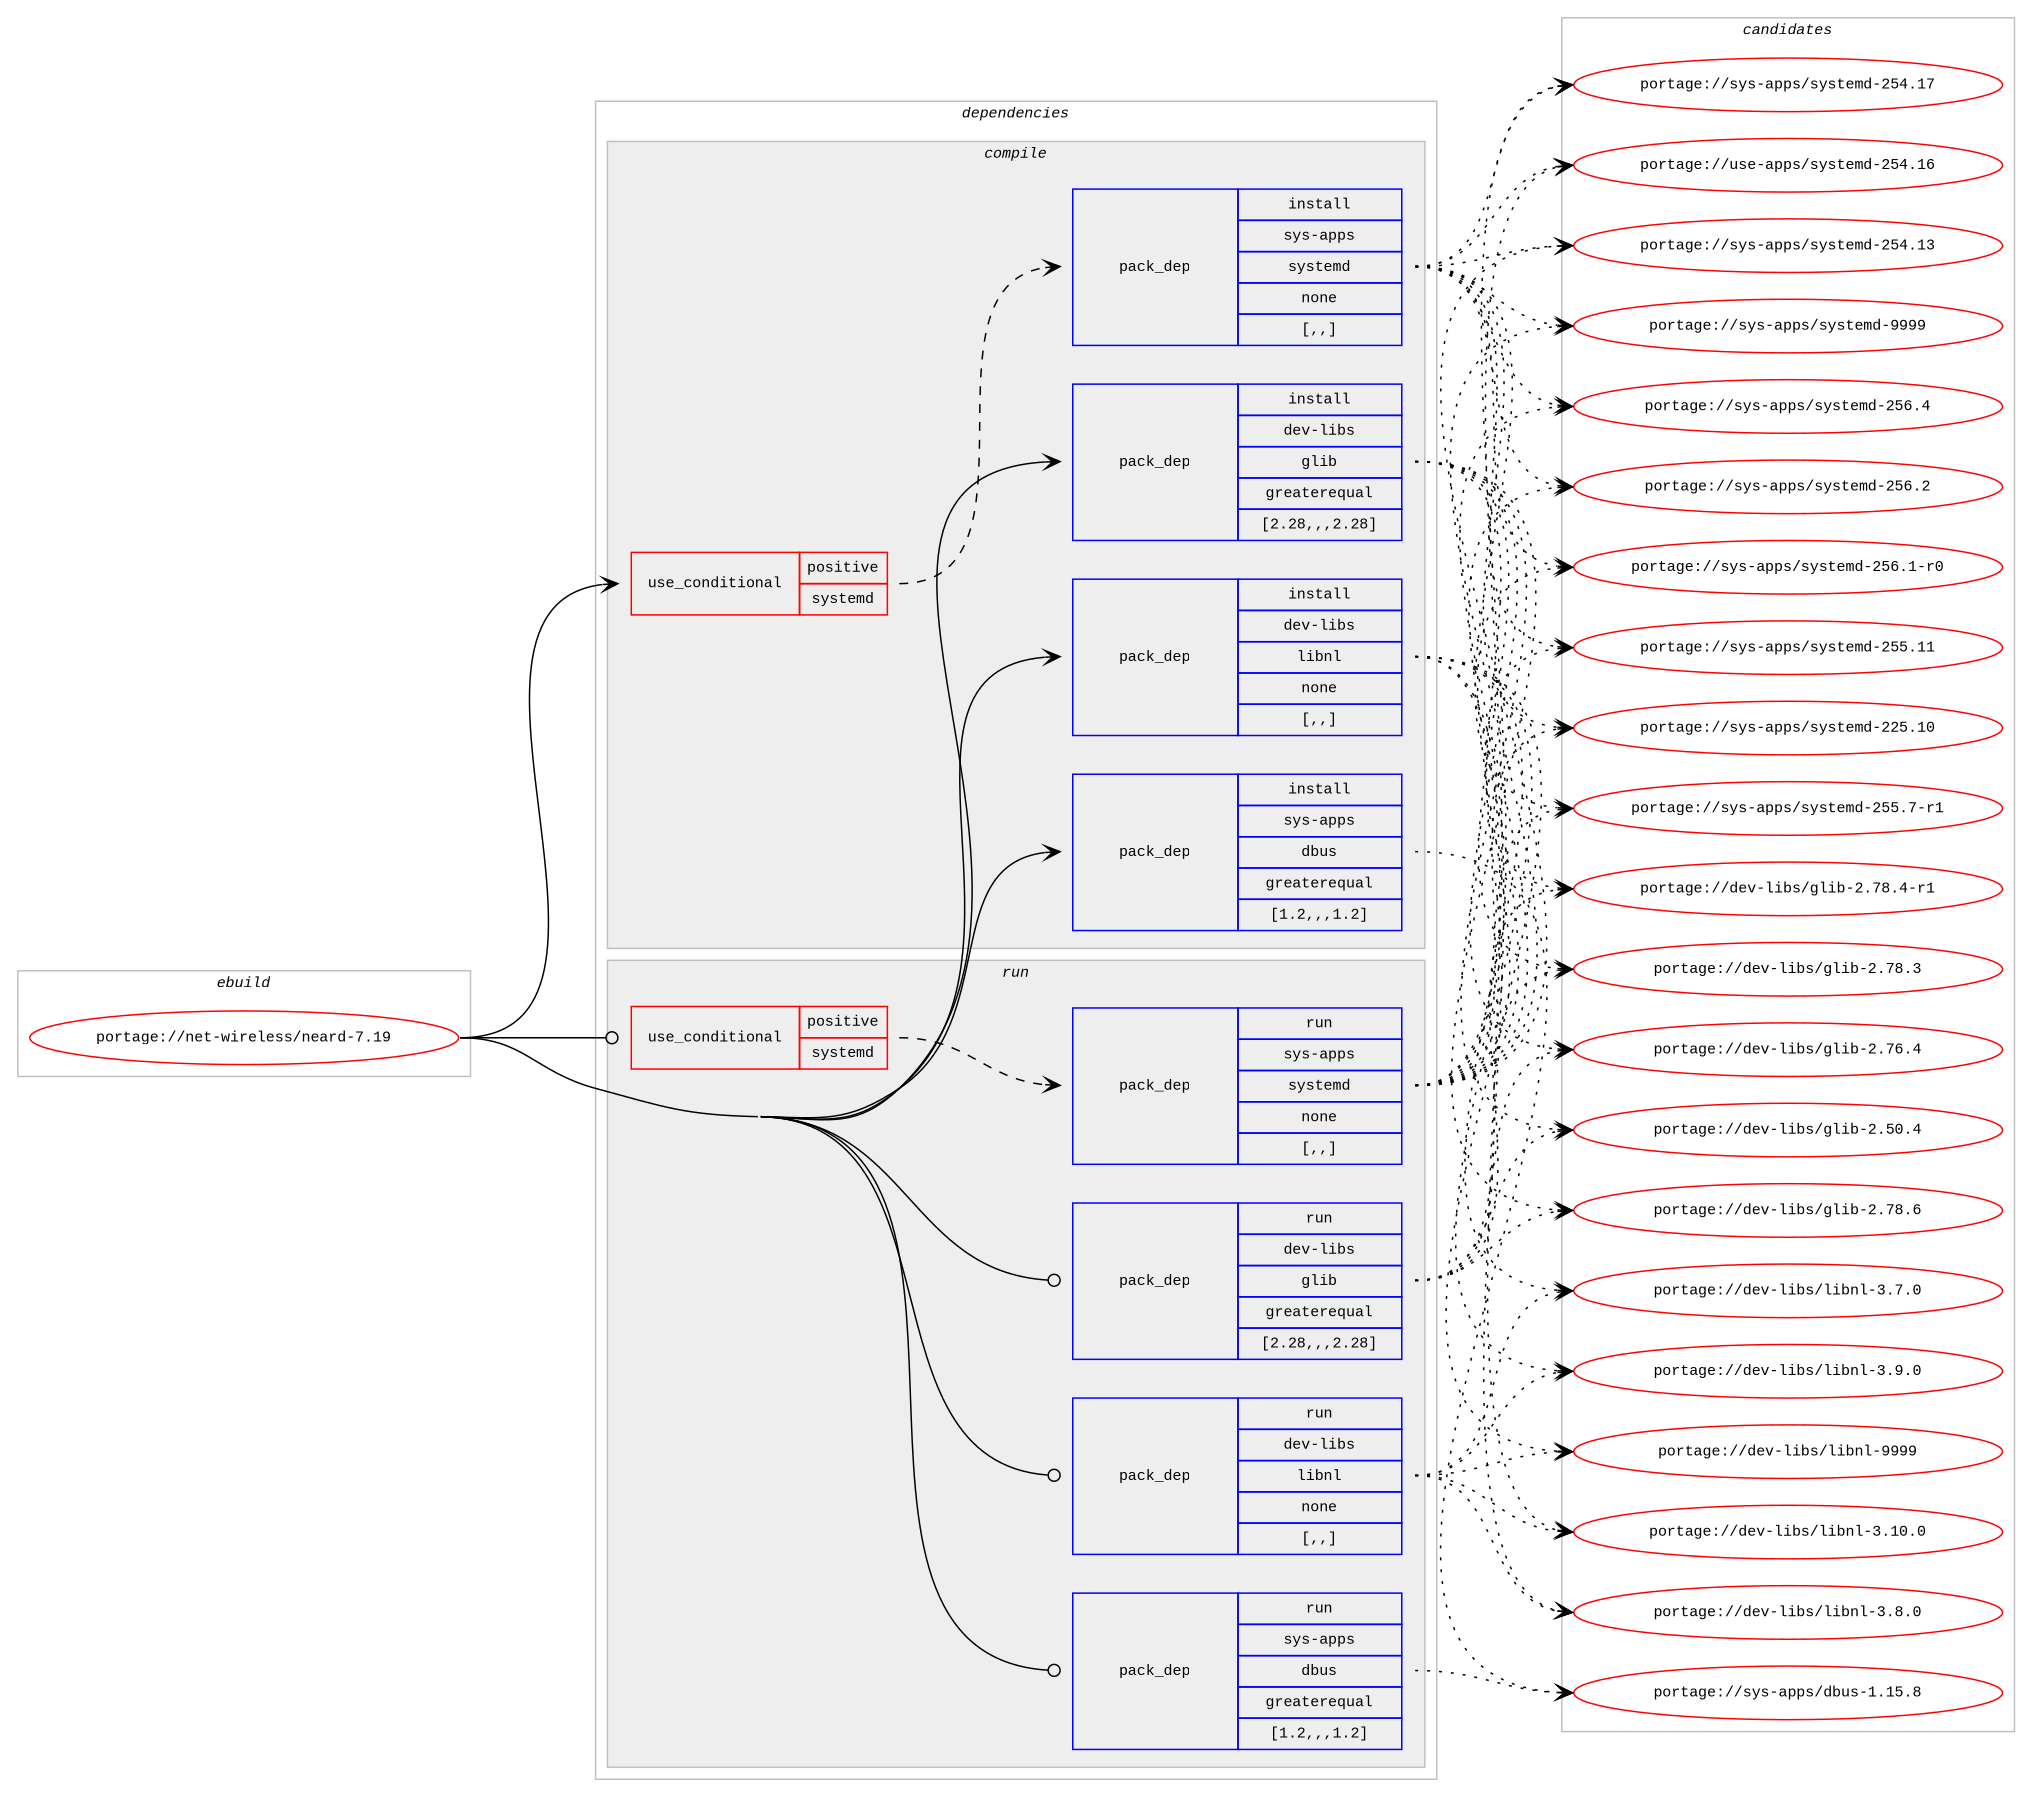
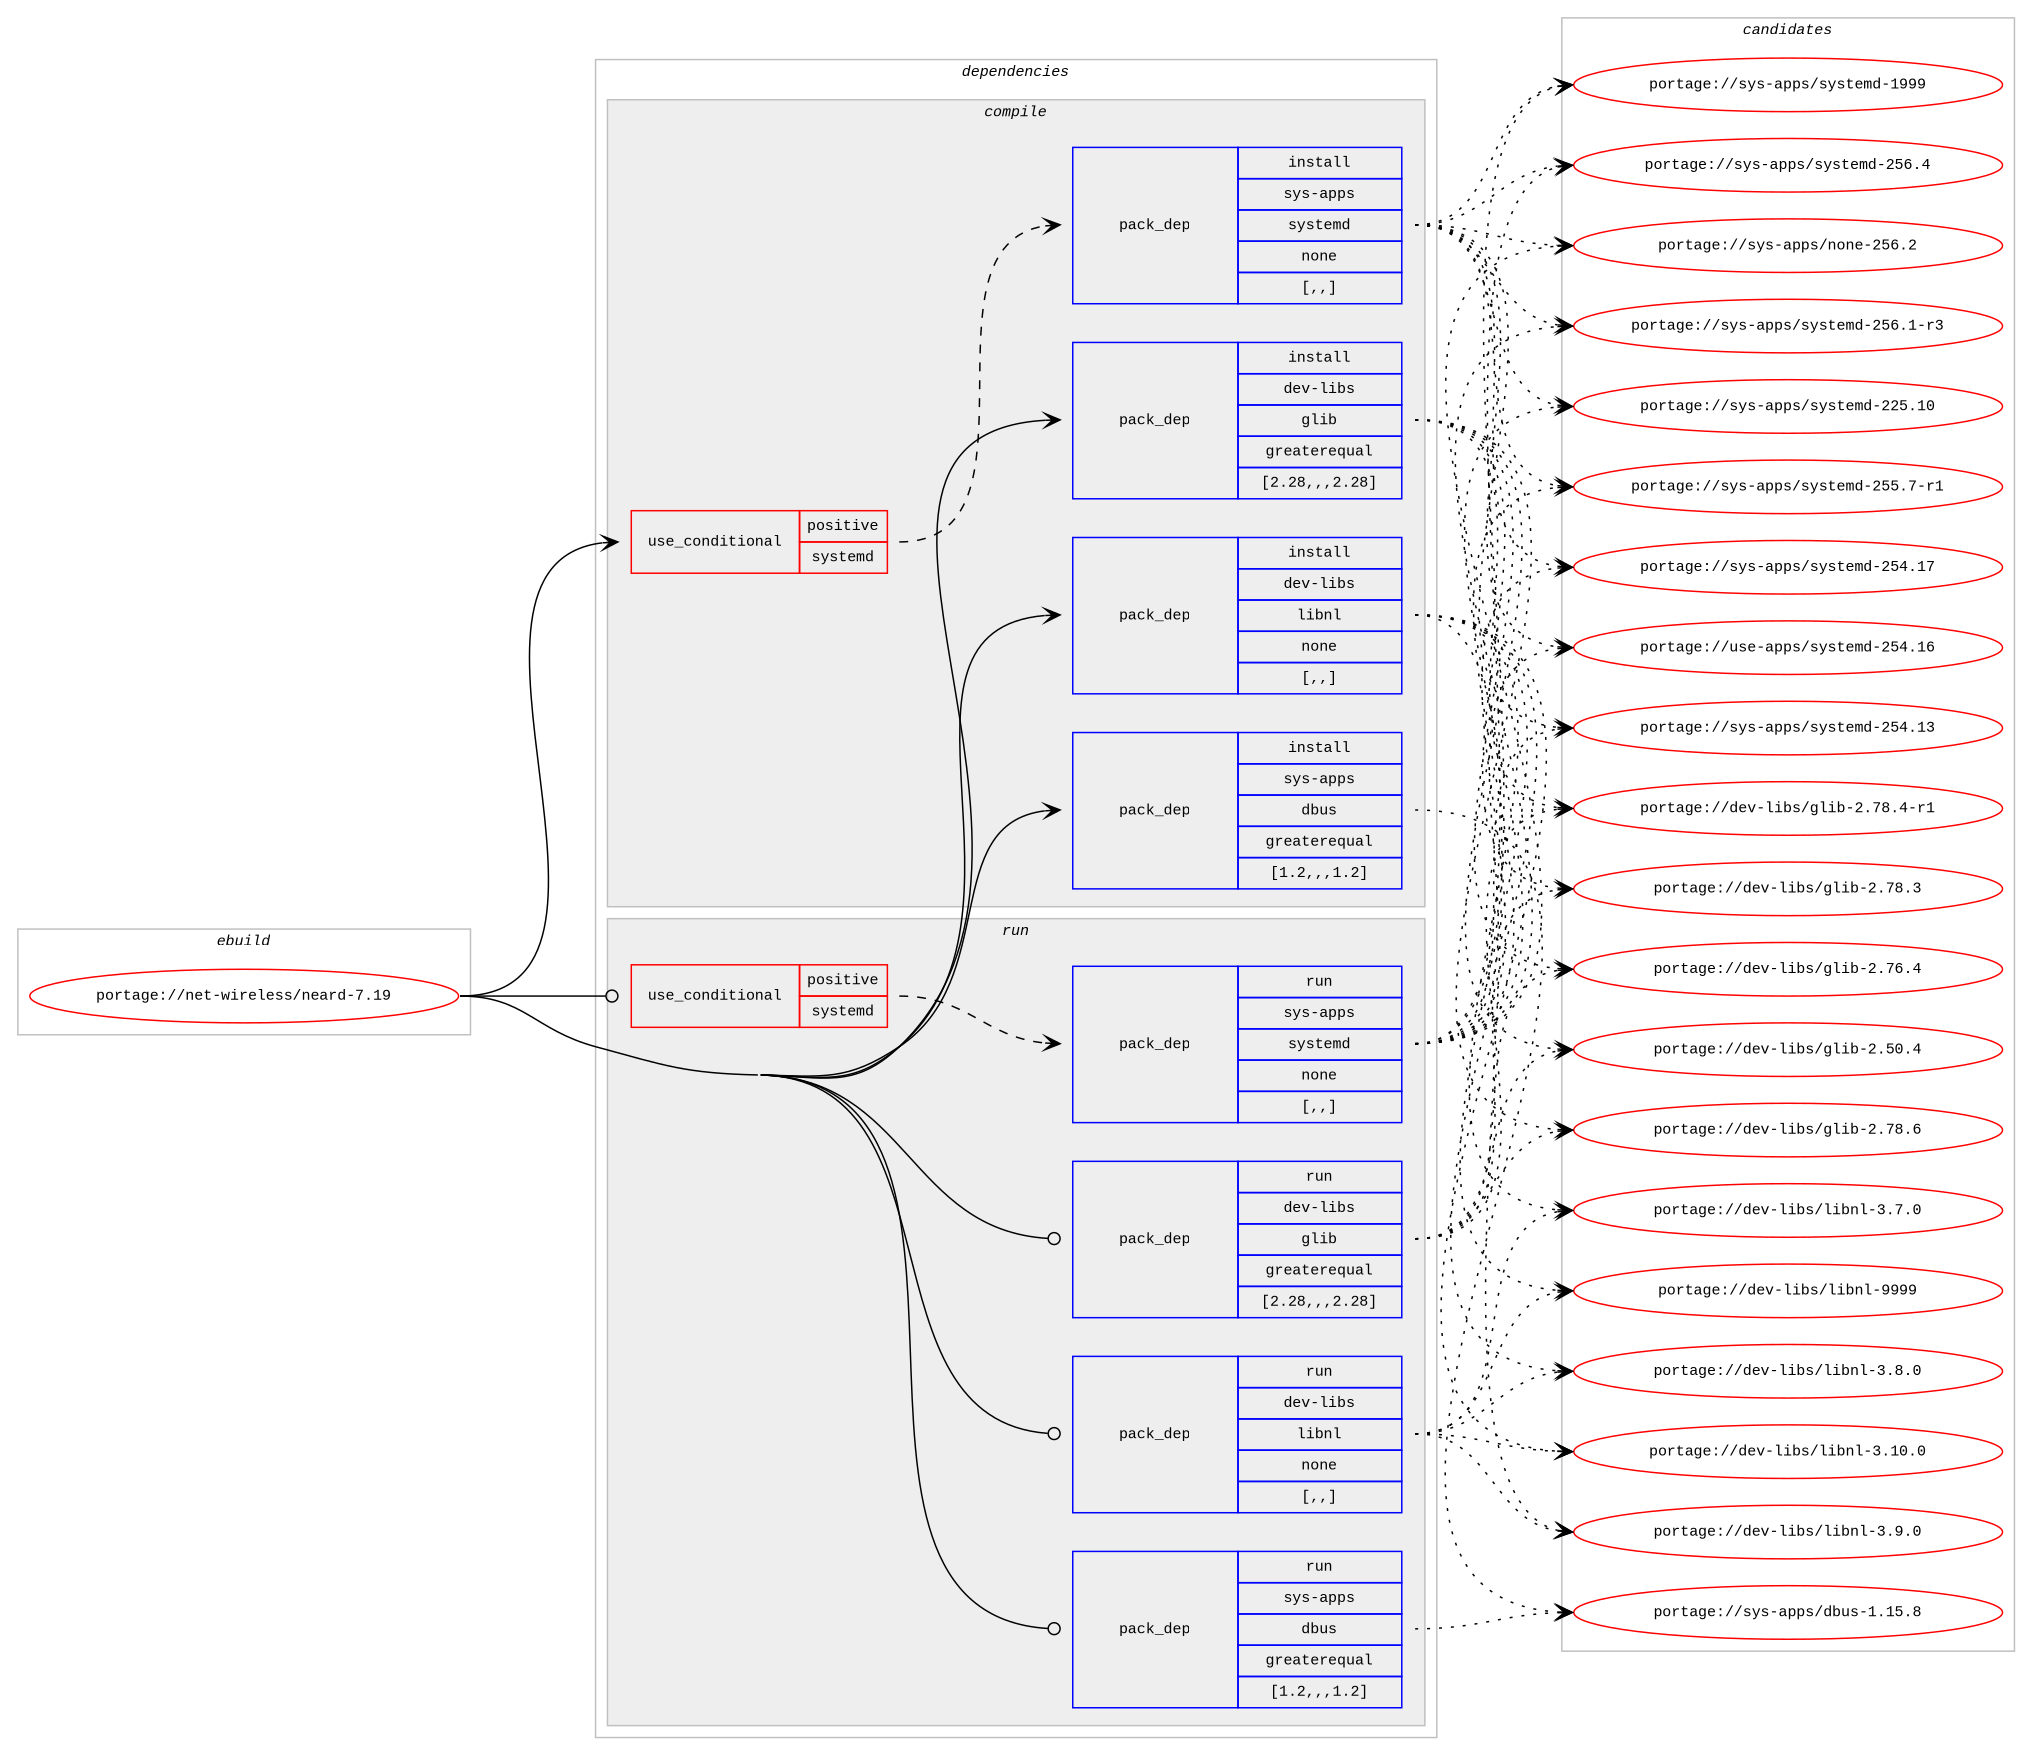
node "portage://sys-apps/systemd-9999": label "portage://sys-apps/systemd-9999" -> "portage://sys-apps/systemd-1999"
node "portage://sys-apps/systemd-256.2": label "portage://sys-apps/systemd-256.2" -> "portage://sys-apps/none-256.2"
node "portage://sys-apps/systemd-256.1-r0": label "portage://sys-apps/systemd-256.1-r0" -> "portage://sys-apps/systemd-256.1-r3"
node "portage://sys-apps/systemd-255.11": removed
